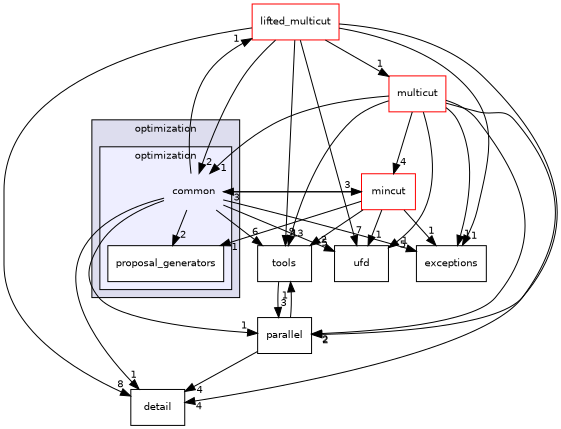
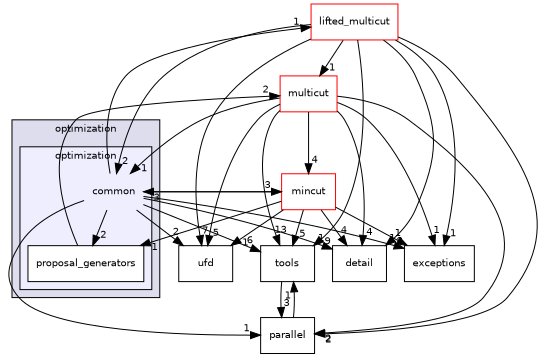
edge "proposal_generators" -> "multicut": added
edge "parallel" -> "detail": now "mincut" -> "detail"
